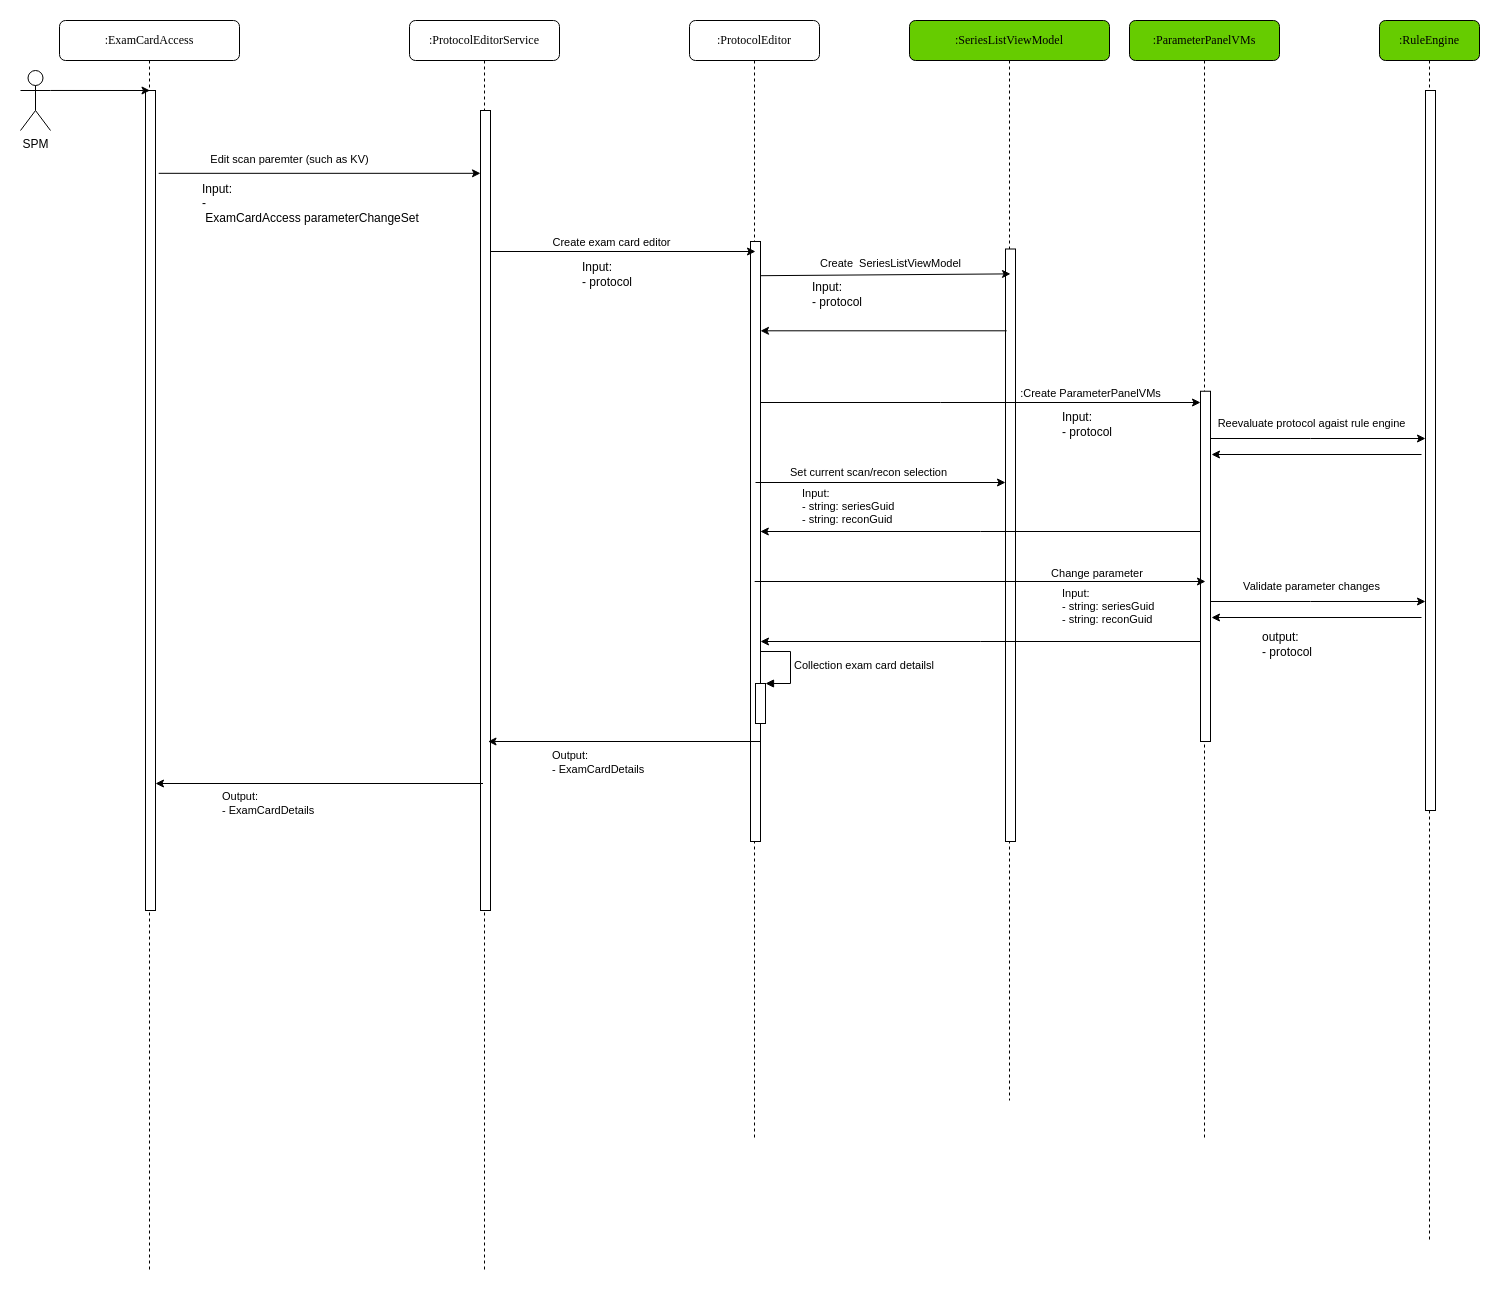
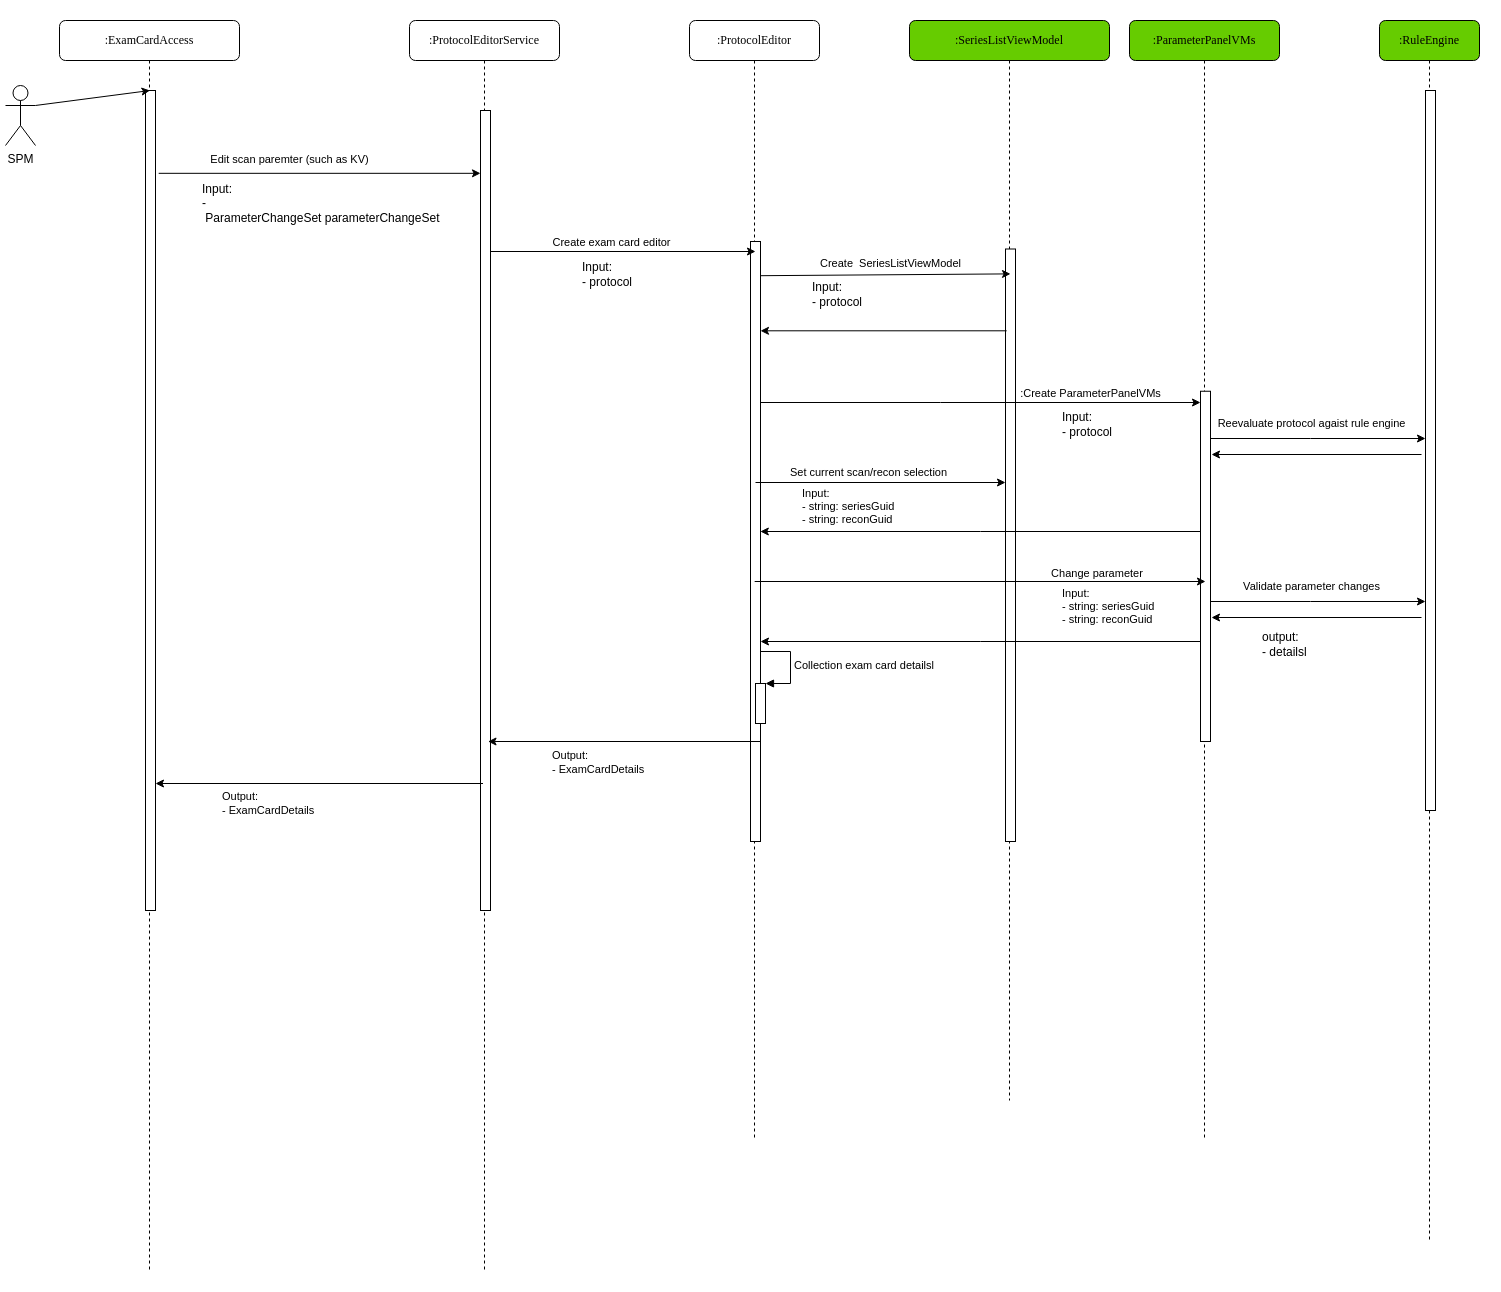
node "SPM": moved (36, 101) -> (21, 116)
node "Input:- ExamCardAccess parameterChangeSet": label "Input:- ExamCardAccess parameterChangeSet" -> "Input:- ParameterChangeSet parameterChangeSet"
node "output: - protocol": label "output: - protocol" -> "output: - detailsl"
